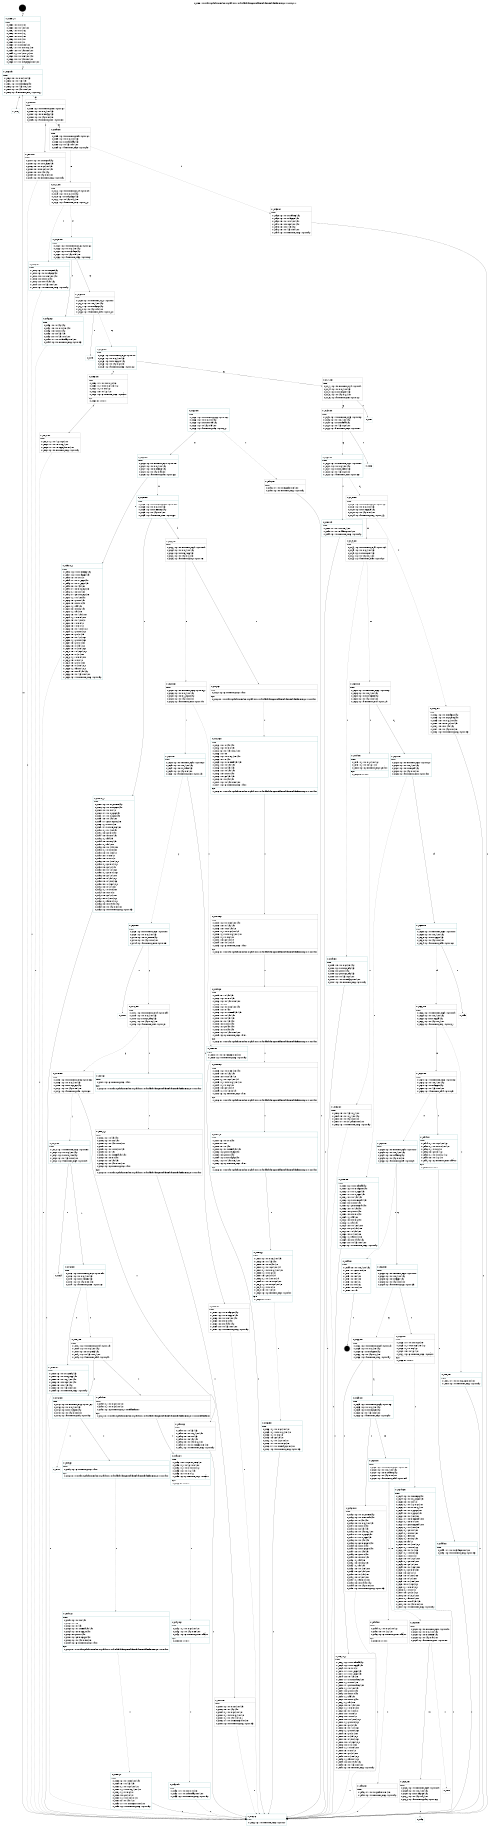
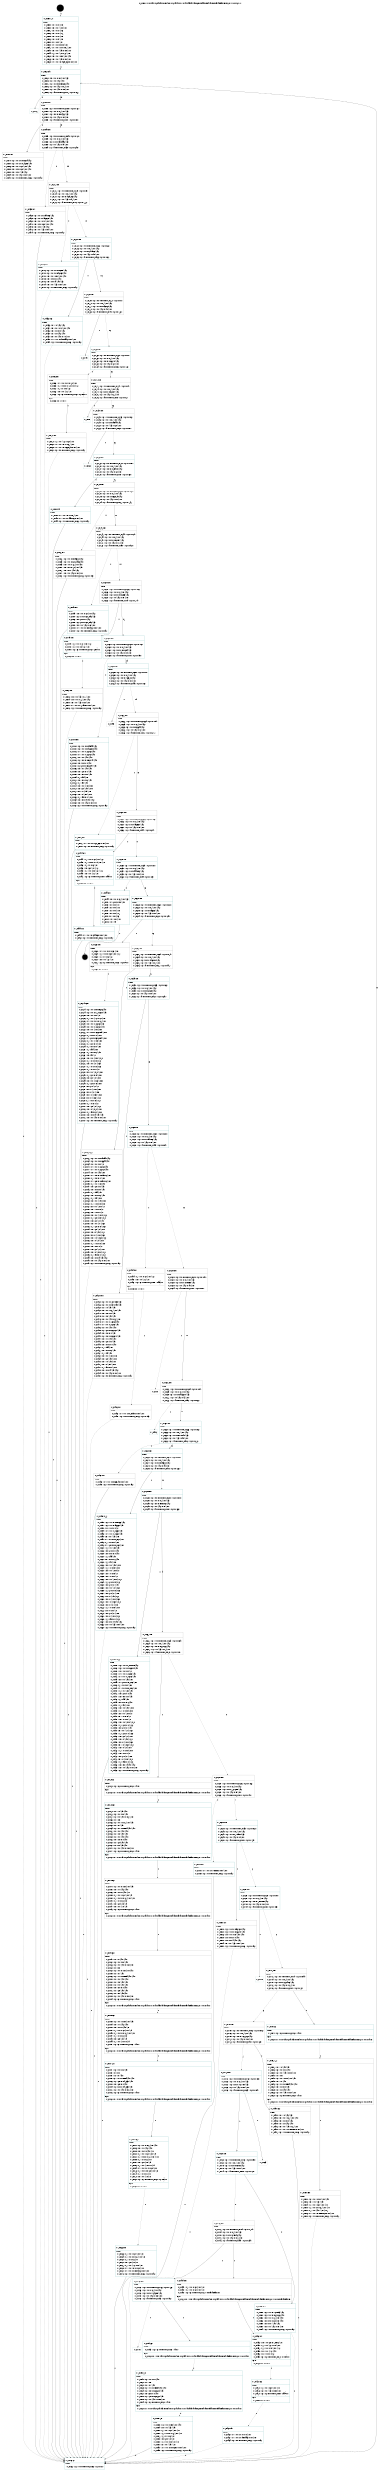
edge "0x401634 [28]" -> "0x401650 [28]": added, label "12"
